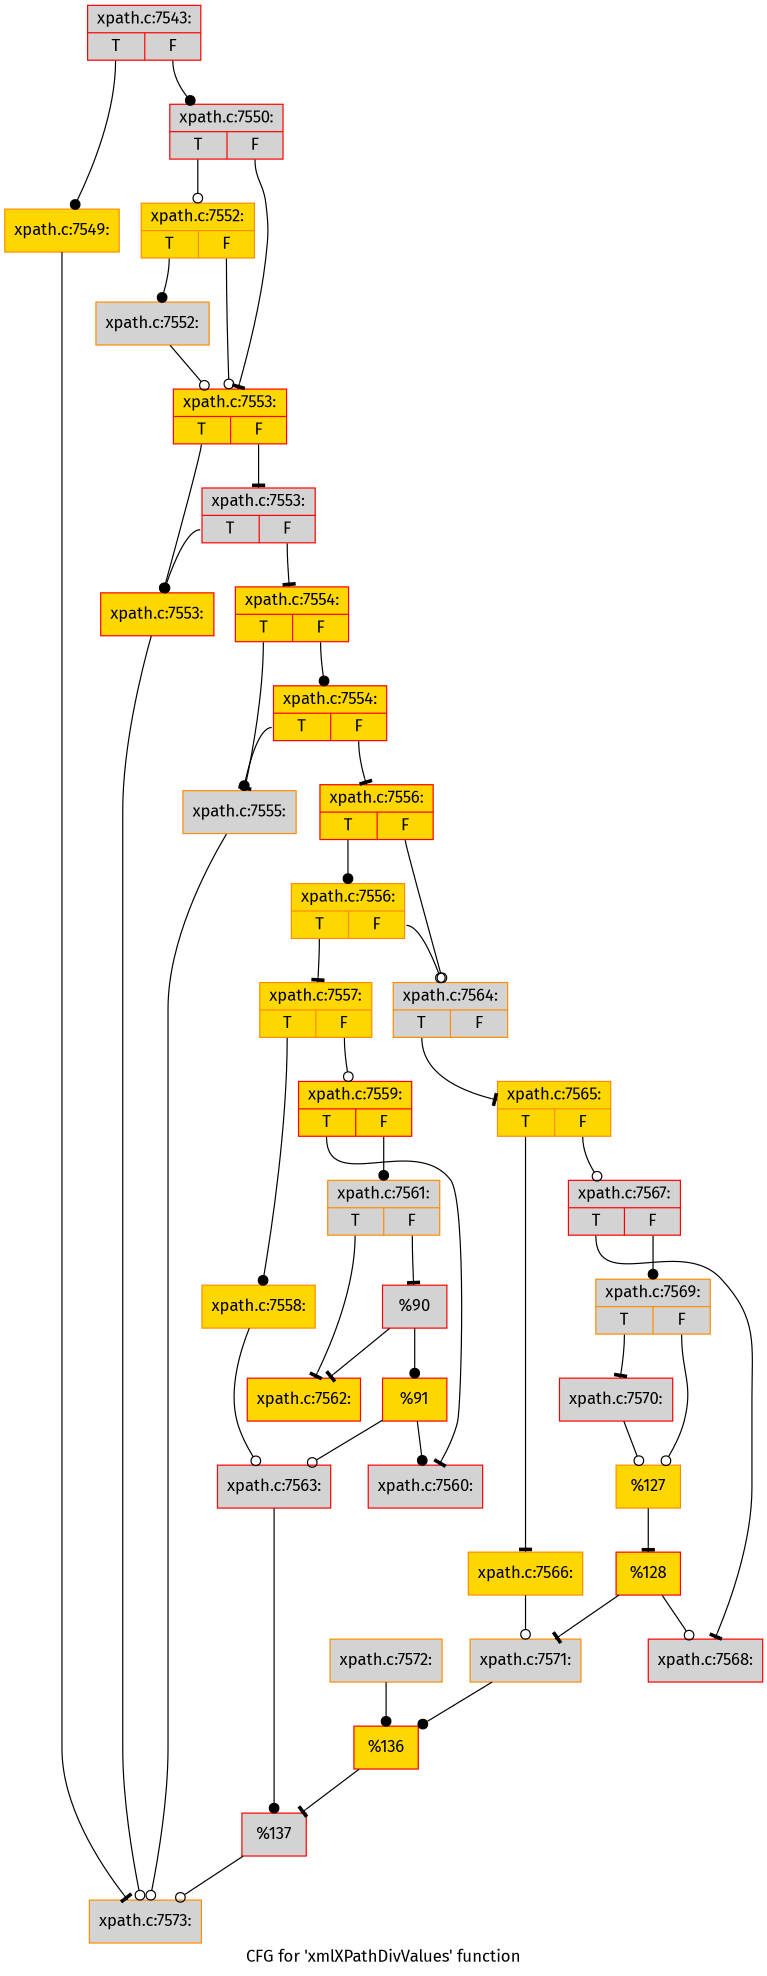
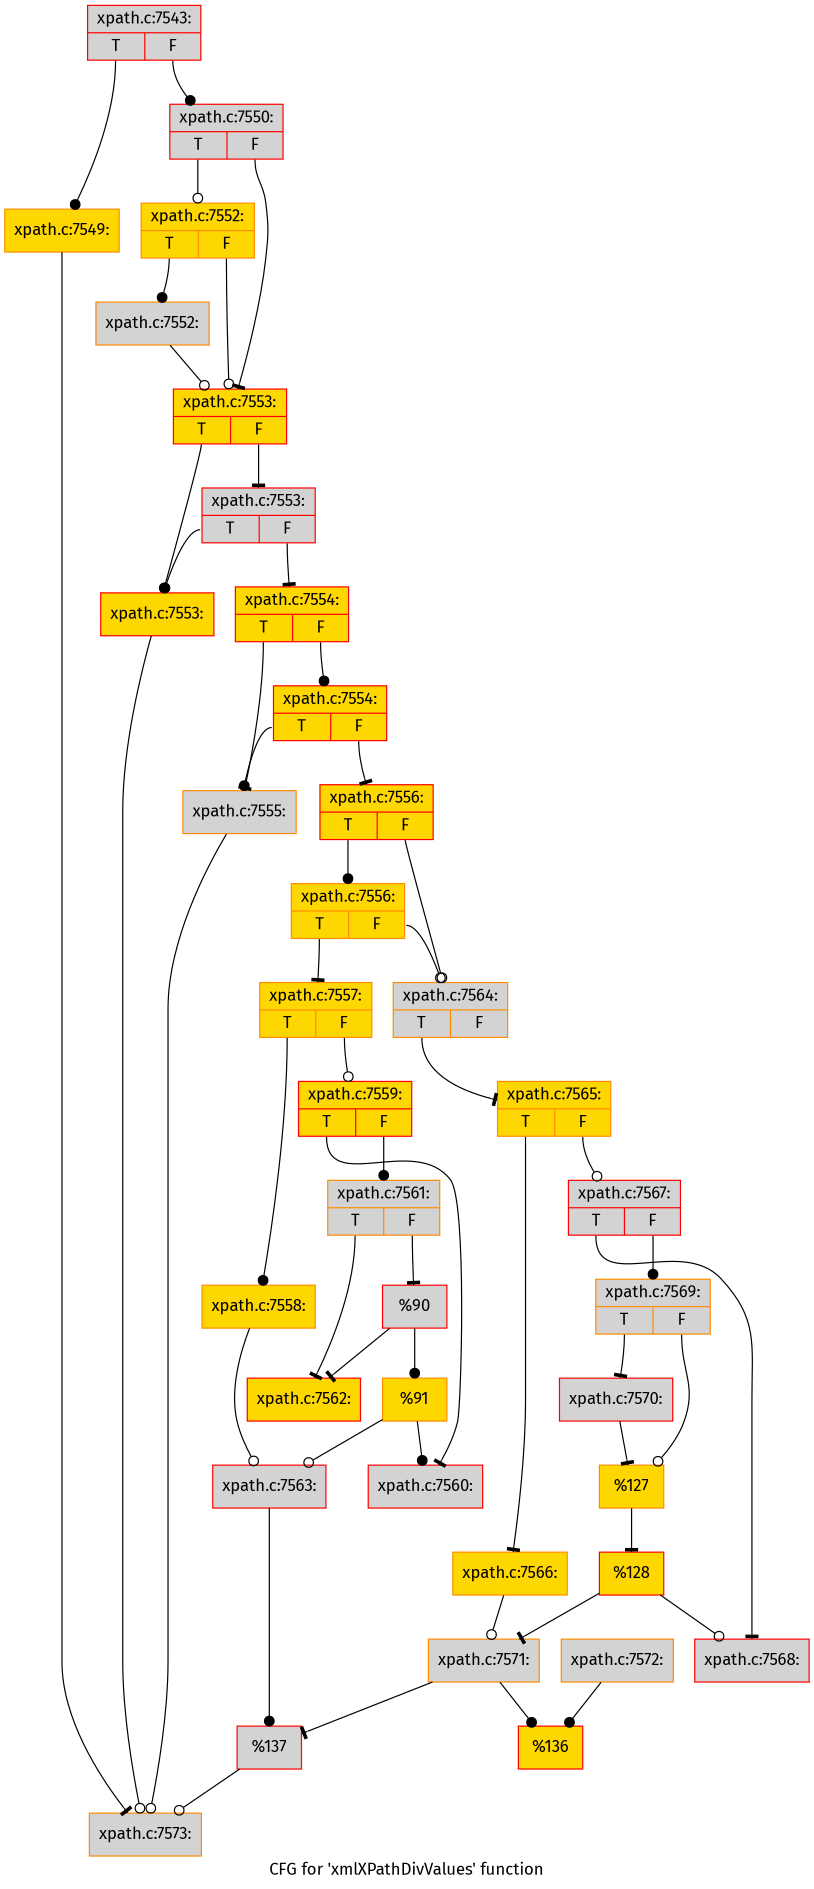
node "%91": color red -> darkorange
edge "xpath.c:7570:" -> "%127": arrowhead odot -> tee
edge "%136" -> "%137": now "xpath.c:7571:" -> "%137"
